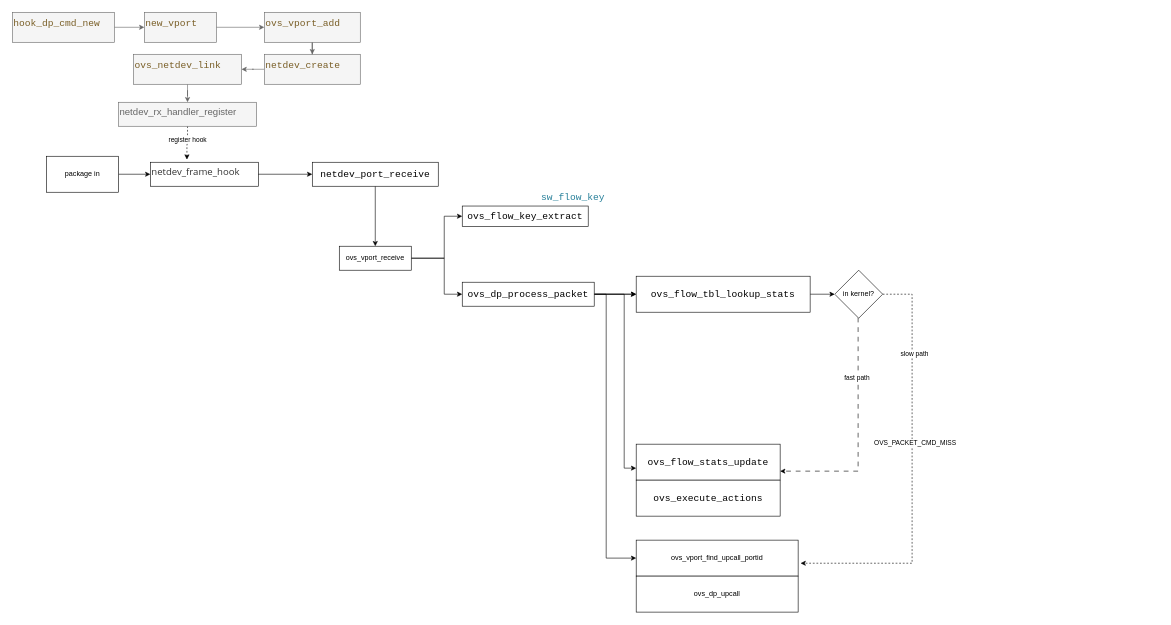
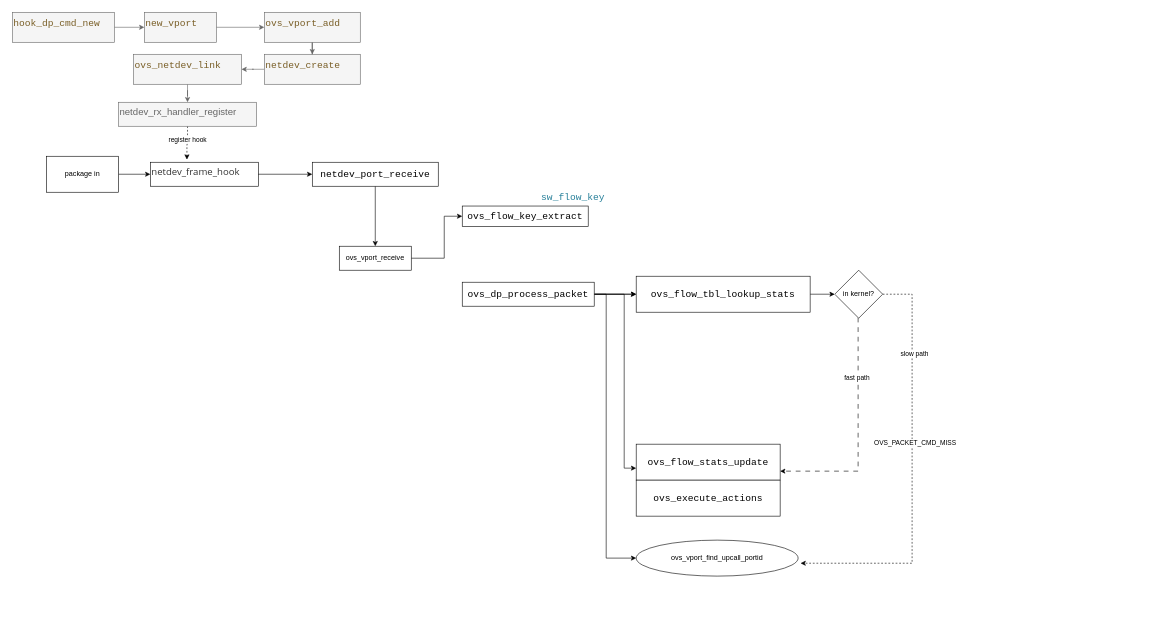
edge "ovs_vport_receive" -> "ovs_dp_process_packet": removed
node "ovs_vport_find_upcall_portid": shape rectangle -> ellipse
node "ovs_dp_upcall": removed
